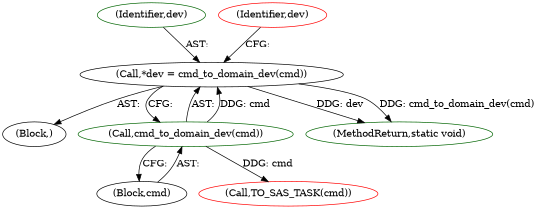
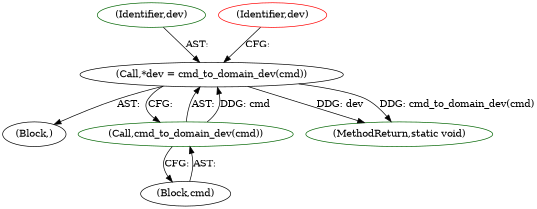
node "(Call,TO_SAS_TASK(cmd))": removed
